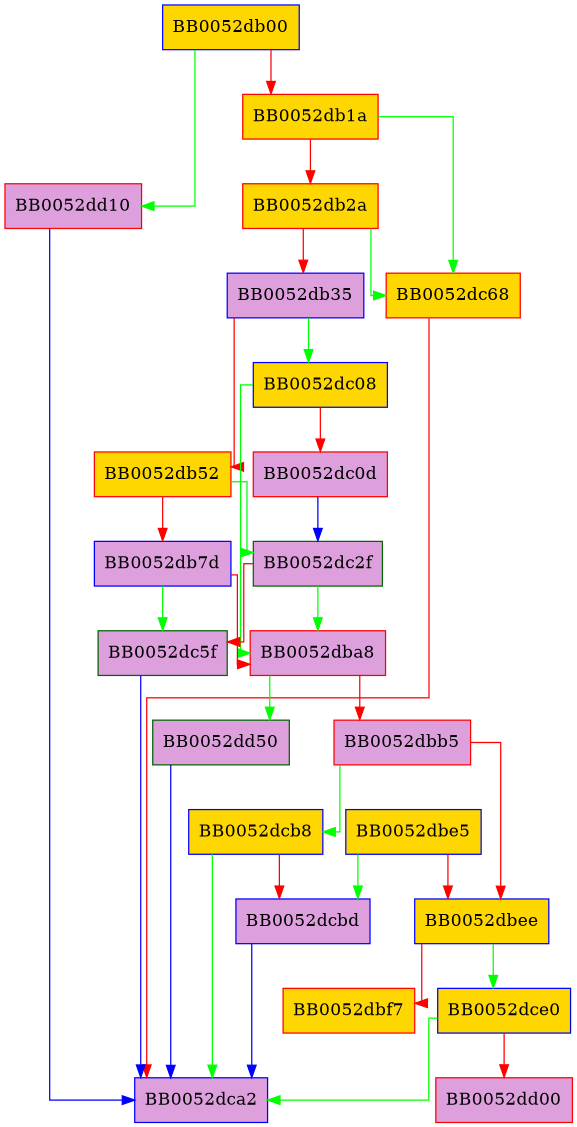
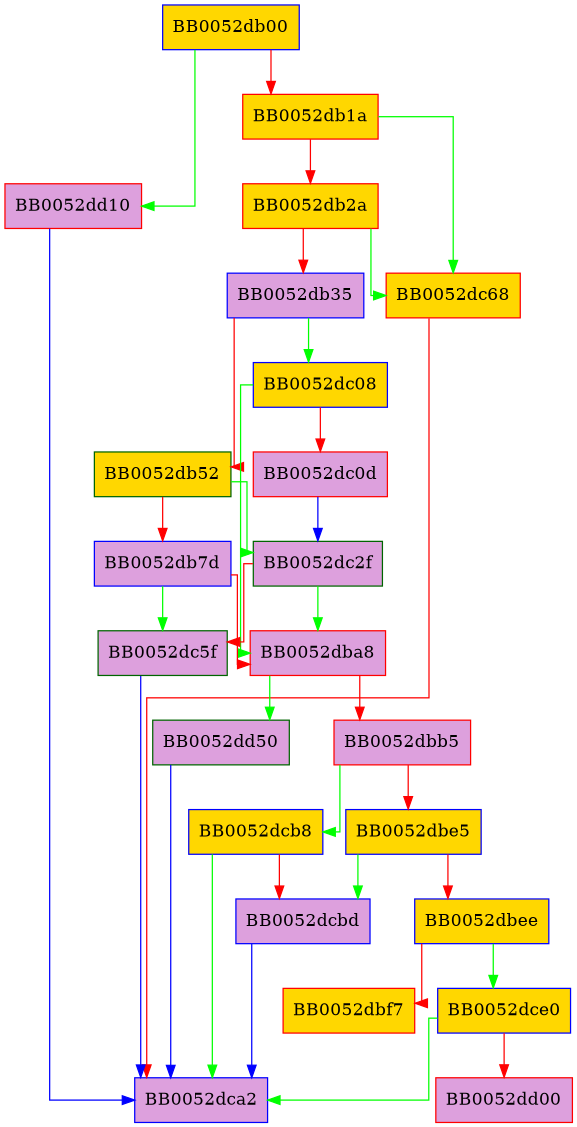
node "BB0052db52": color red -> darkgreen
edge "BB0052dbb5" -> "BB0052dbee": now "BB0052dbb5" -> "BB0052dbe5"
